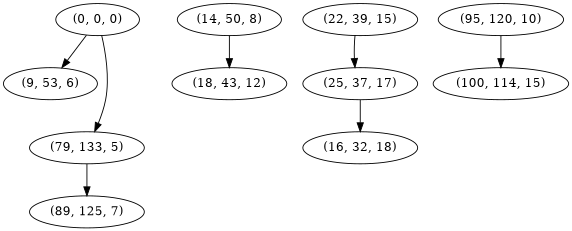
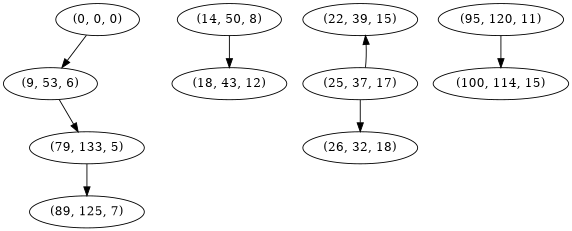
node "(95, 120, 10)": label "(95, 120, 10)" -> "(95, 120, 11)"
edge "(22, 39, 15)" -> "(25, 37, 17)": reversed
edge "(0, 0, 0)" -> "(79, 133, 5)": now "(9, 53, 6)" -> "(79, 133, 5)"
node "(16, 32, 18)": label "(16, 32, 18)" -> "(26, 32, 18)"
